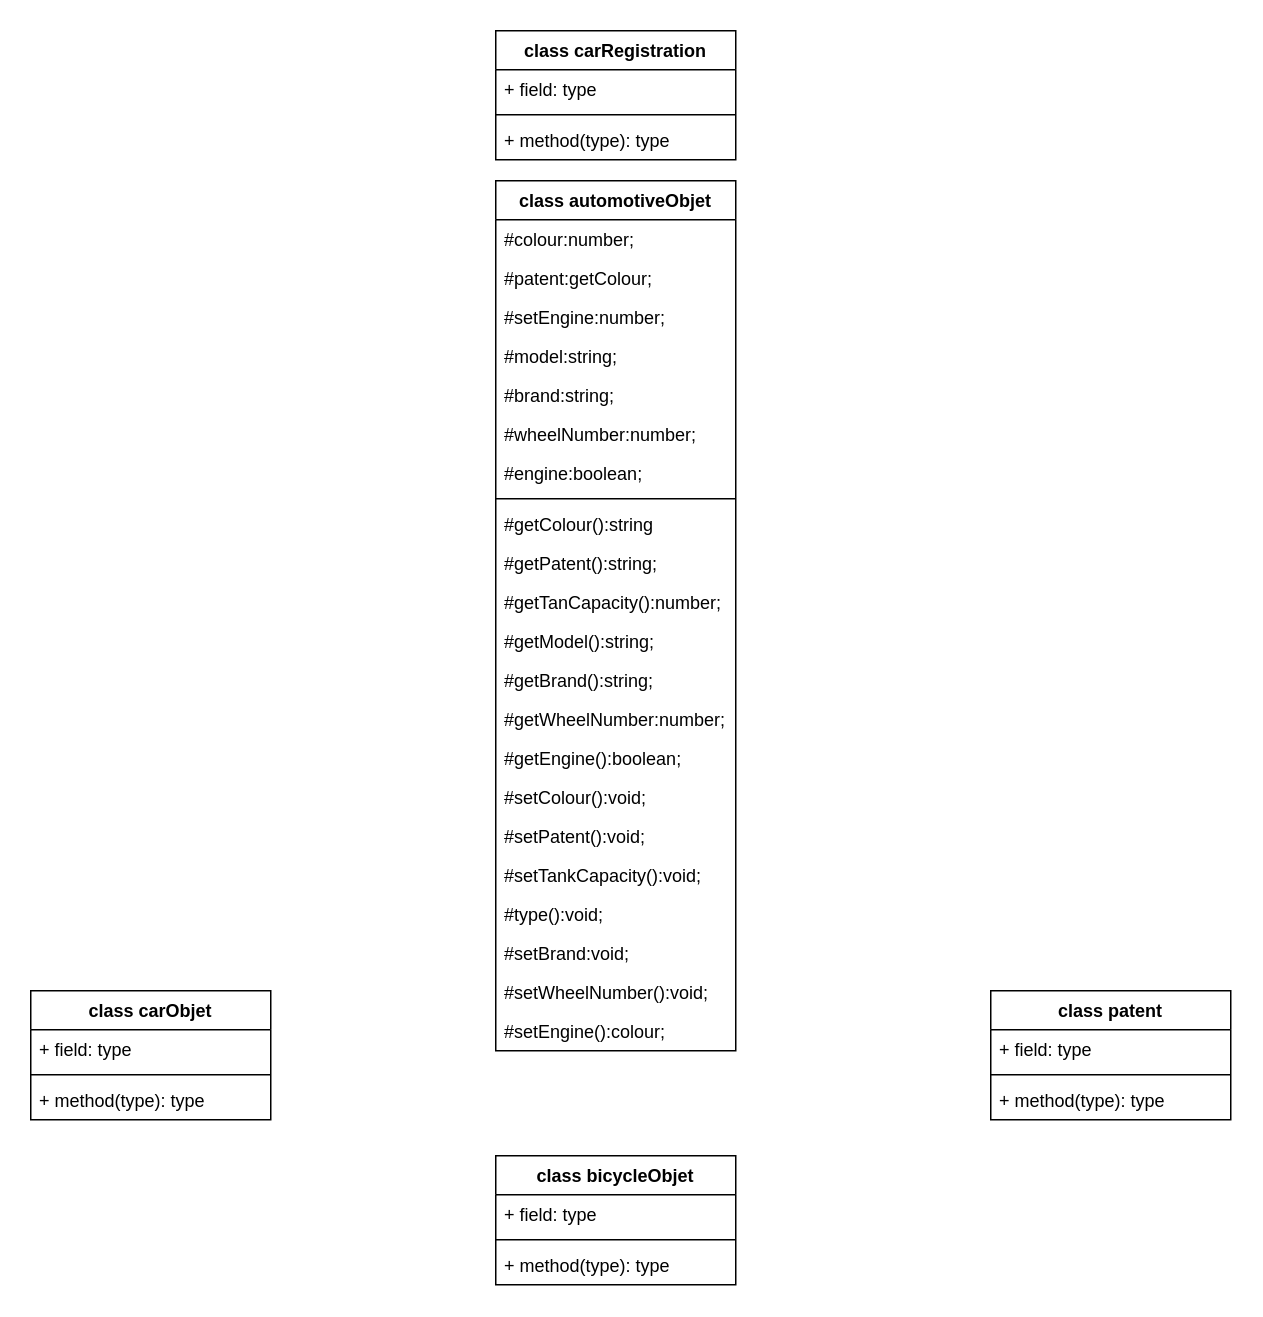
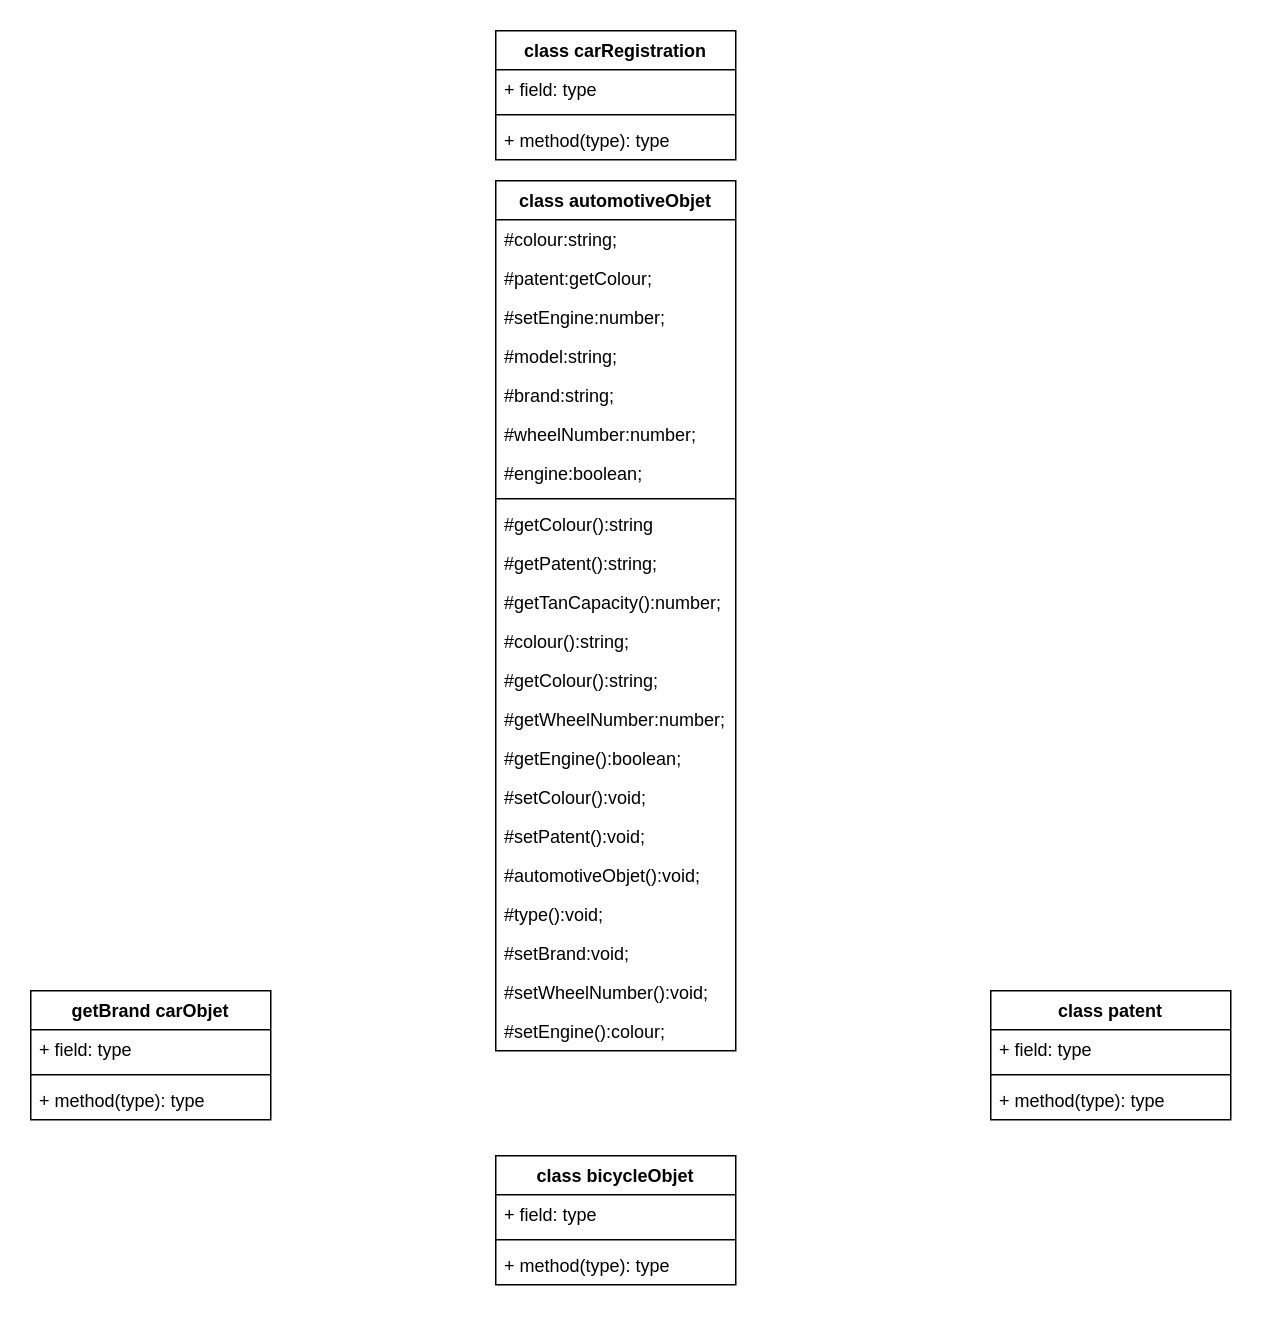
node "#colour:number;": label "#colour:number;" -> "#colour:string;"
node "#getModel():string;": label "#getModel():string;" -> "#colour():string;"
node "#getBrand():string;": label "#getBrand():string;" -> "#getColour():string;"
node "#setTankCapacity():void;": label "#setTankCapacity():void;" -> "#automotiveObjet():void;"
node "class carObjet": label "class carObjet" -> "getBrand carObjet"
